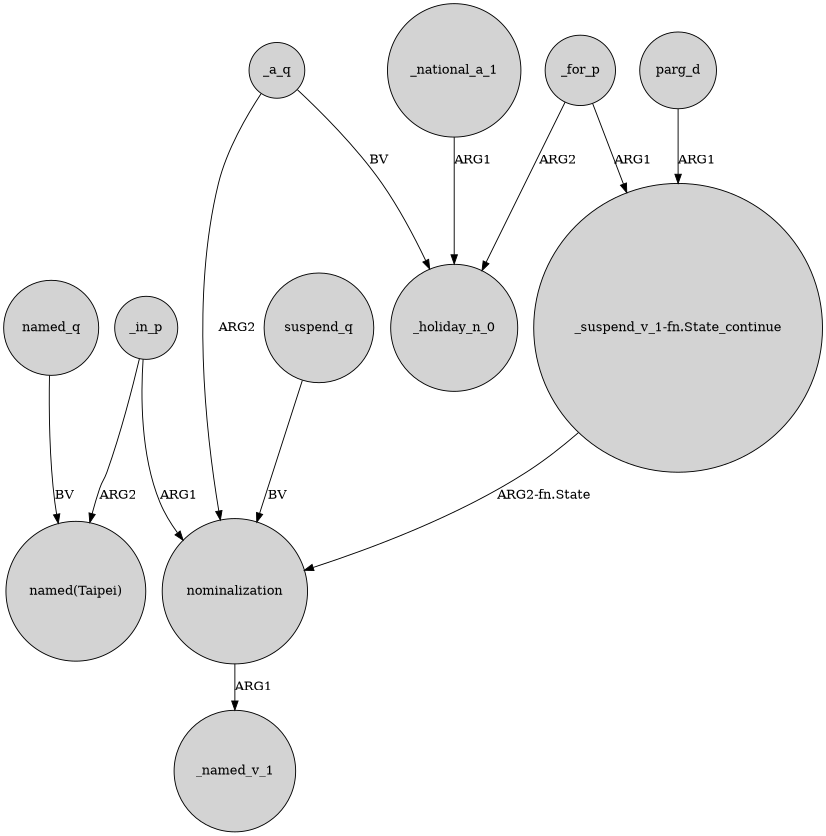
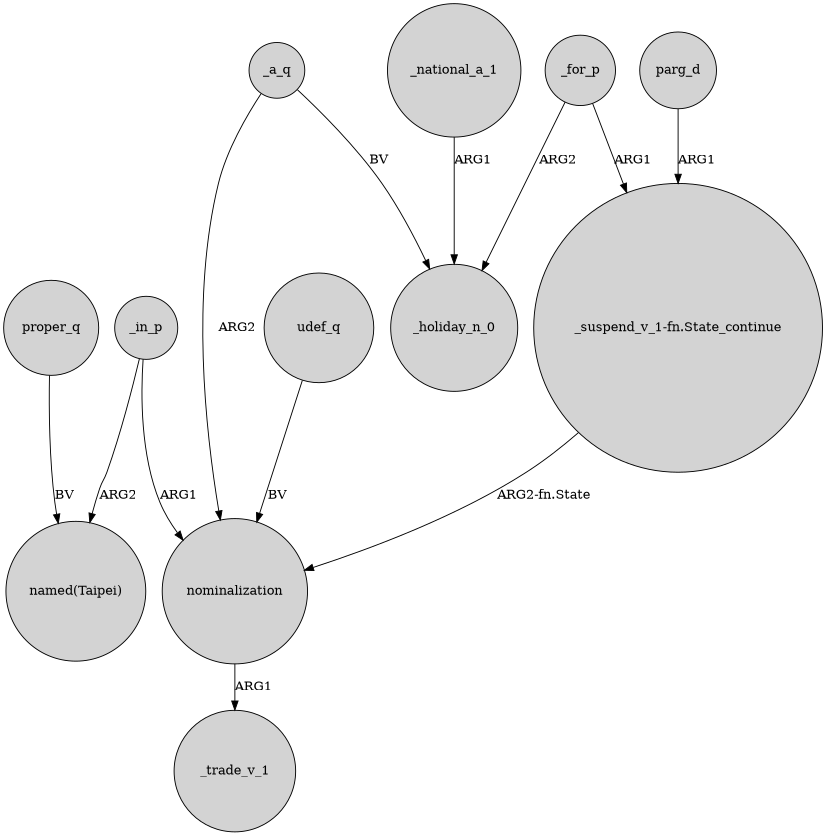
node "named_q": label "named_q" -> "proper_q"
node "suspend_q": label "suspend_q" -> "udef_q"
node "_named_v_1": label "_named_v_1" -> "_trade_v_1"
